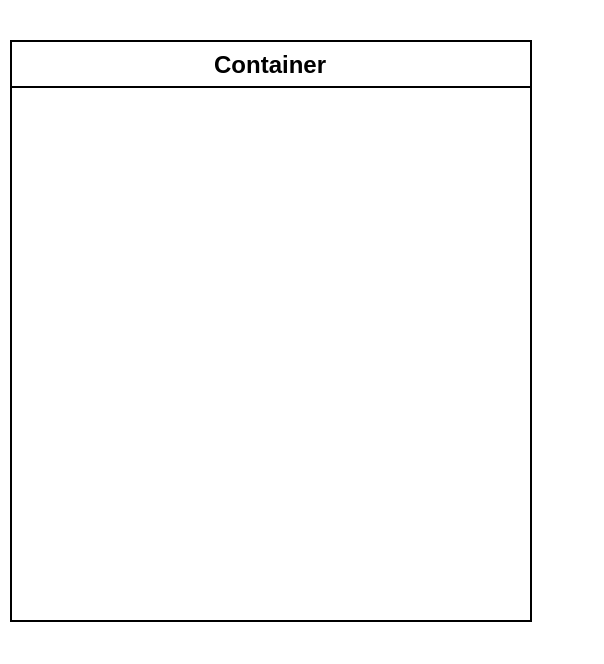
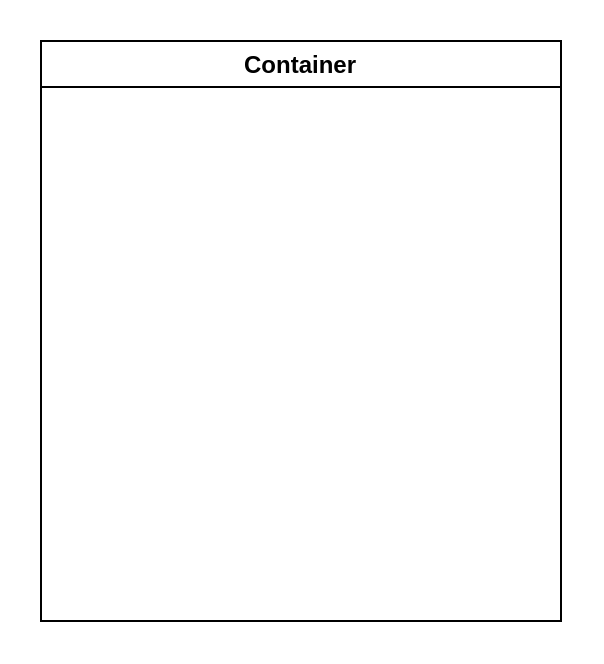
node "Container": moved (271, 331) -> (301, 331)
